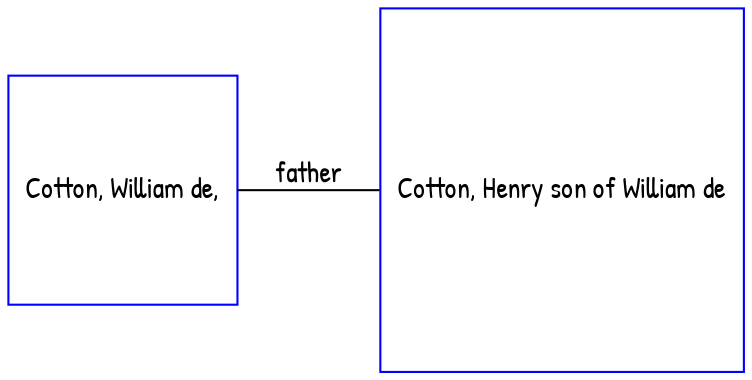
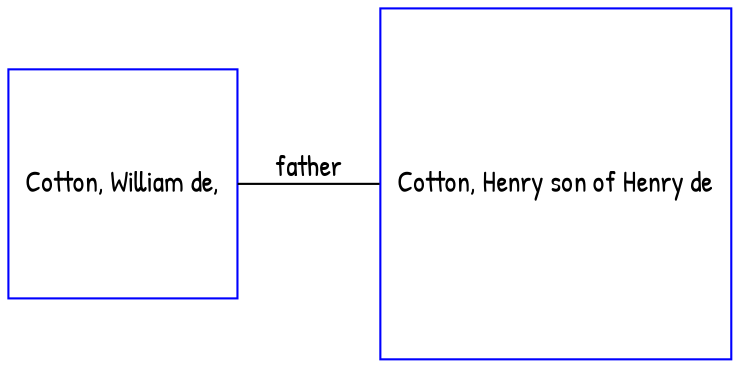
node "Cotton, Henry son of William de": label "Cotton, Henry son of William de" -> "Cotton, Henry son of Henry de"
